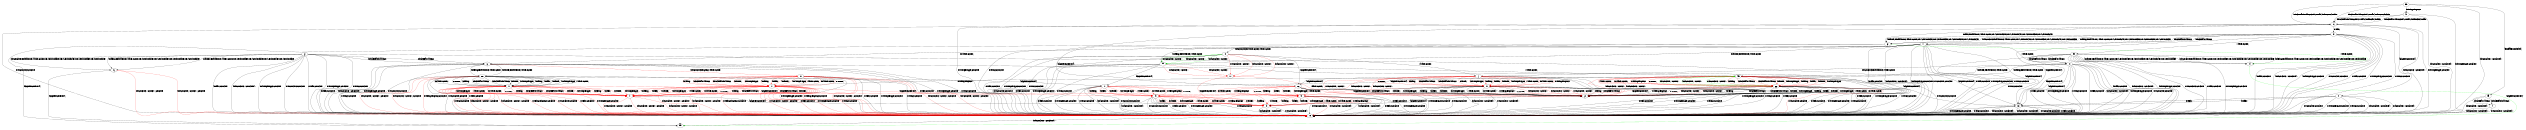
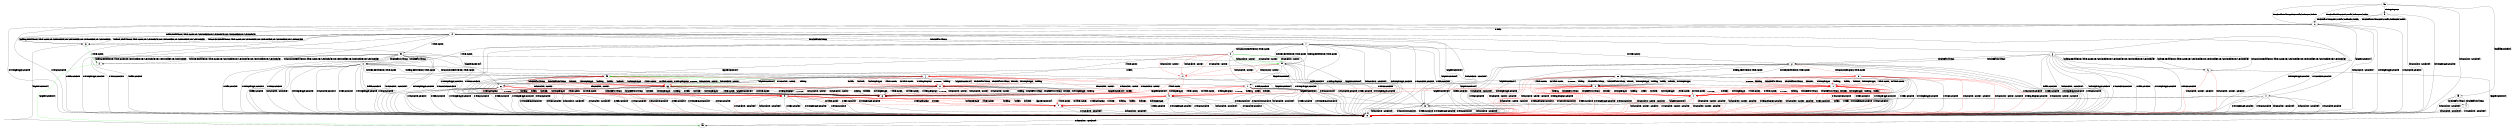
edge "r" -> "o": label "initConClose/InvldNewConID,VldNewConID " -> "initConClose/HndshkDone,VldNewConID "
edge "jj" -> "m": removed, label "[ChgDestConID-Ori]/"
edge "dd" -> "kk": label "VldNewConID/ " -> "0rttFin/ "
